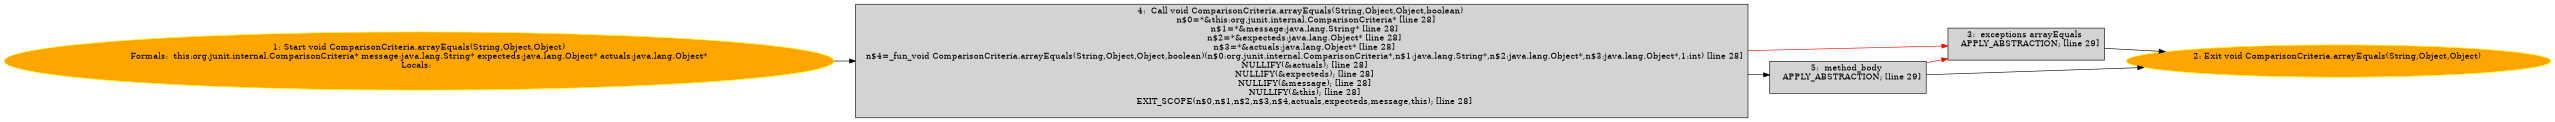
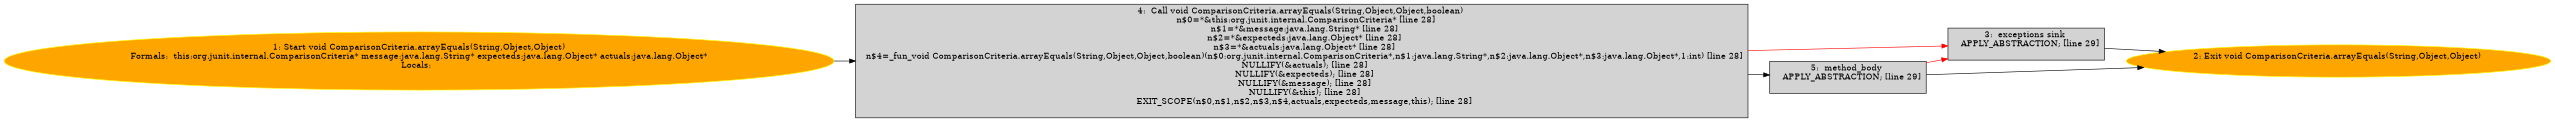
node "3:  exceptions arrayEquals APPLY_ABSTRACTION; [line 29]": label "3:  exceptions arrayEquals APPLY_ABSTRACTION; [line 29]" -> "3:  exceptions sink APPLY_ABSTRACTION; [line 29]"
